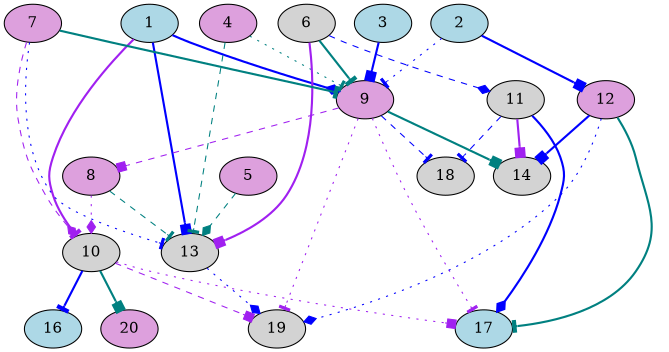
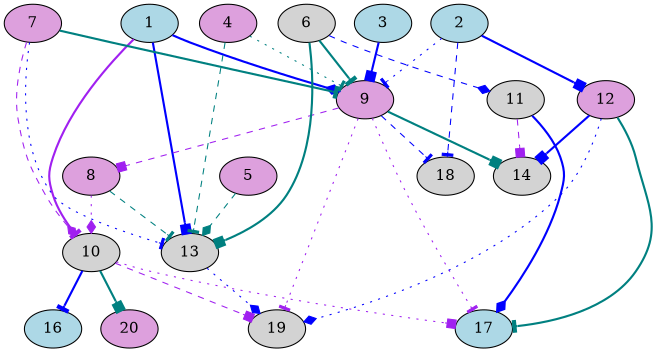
edge "11" -> "14": style bold -> dashed
edge "11" -> "18": now "2" -> "18"
edge "6" -> "13": color purple -> teal
